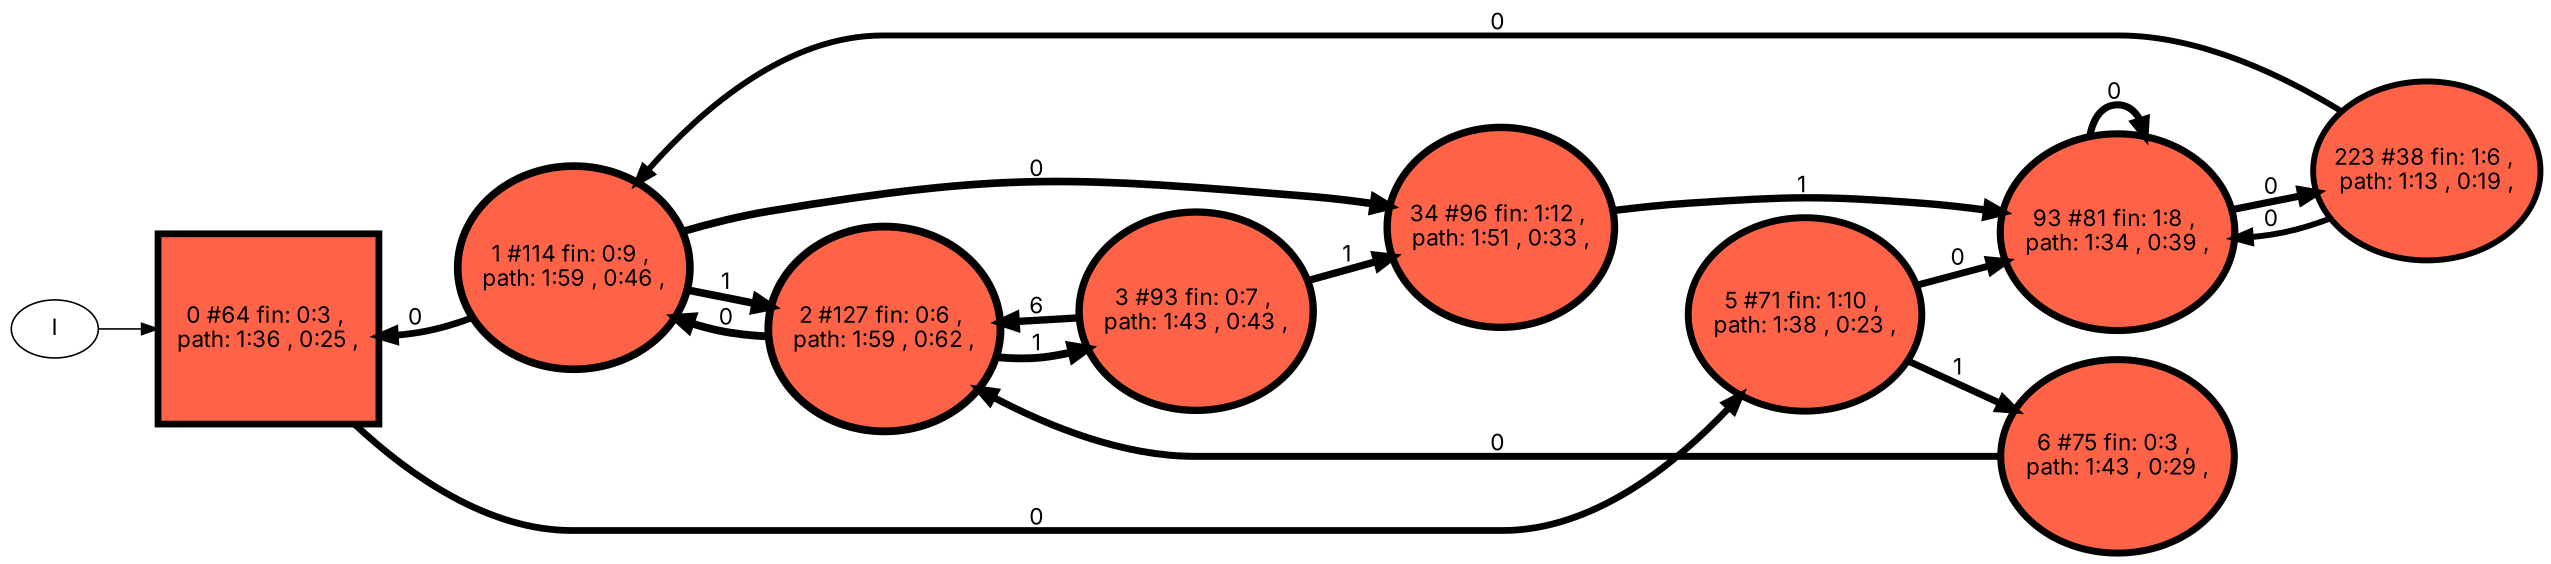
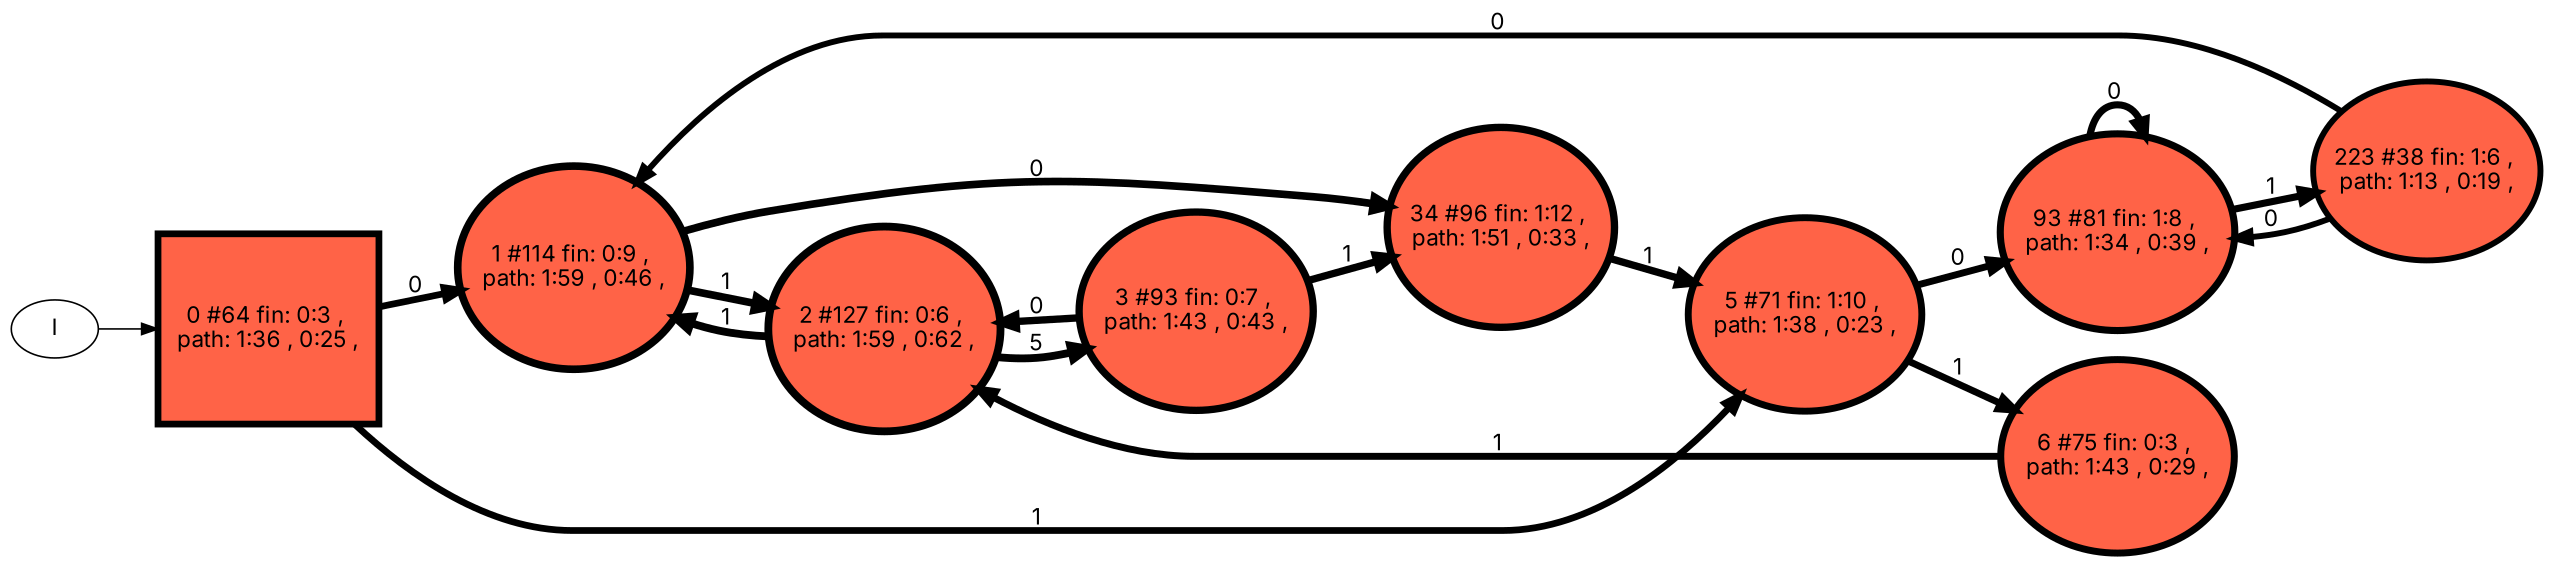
edge "93 #81 fin: 1:8 , path: 1:34 , 0:39 ," -> "223 #38 fin: 1:6 , path: 1:13 , 0:19 ,": label "0 " -> "1 "
edge "34 #96 fin: 1:12 , path: 1:51 , 0:33 ," -> "93 #81 fin: 1:8 , path: 1:34 , 0:39 ,": now "34 #96 fin: 1:12 , path: 1:51 , 0:33 ," -> "5 #71 fin: 1:10 , path: 1:38 , 0:23 ,"
edge "3 #93 fin: 0:7 , path: 1:43 , 0:43 ," -> "2 #127 fin: 0:6 , path: 1:59 , 0:62 ,": label "6 " -> "0 "
edge "2 #127 fin: 0:6 , path: 1:59 , 0:62 ," -> "1 #114 fin: 0:9 , path: 1:59 , 0:46 ,": label "0 " -> "1 "
edge "1 #114 fin: 0:9 , path: 1:59 , 0:46 ," -> "0 #64 fin: 0:3 , path: 1:36 , 0:25 ,": reversed
edge "2 #127 fin: 0:6 , path: 1:59 , 0:62 ," -> "3 #93 fin: 0:7 , path: 1:43 , 0:43 ,": label "1 " -> "5 "
edge "6 #75 fin: 0:3 , path: 1:43 , 0:29 ," -> "2 #127 fin: 0:6 , path: 1:59 , 0:62 ,": label "0 " -> "1 "
edge "0 #64 fin: 0:3 , path: 1:36 , 0:25 ," -> "5 #71 fin: 1:10 , path: 1:38 , 0:23 ,": label "0 " -> "1 "
